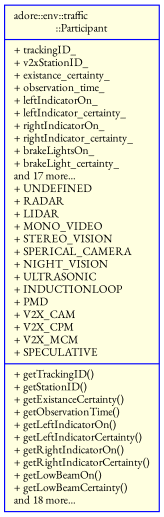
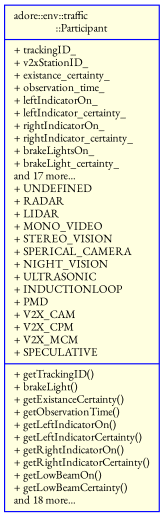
node "adore::env::traffic": text "+ getStationID()" -> "+ brakeLight()"
